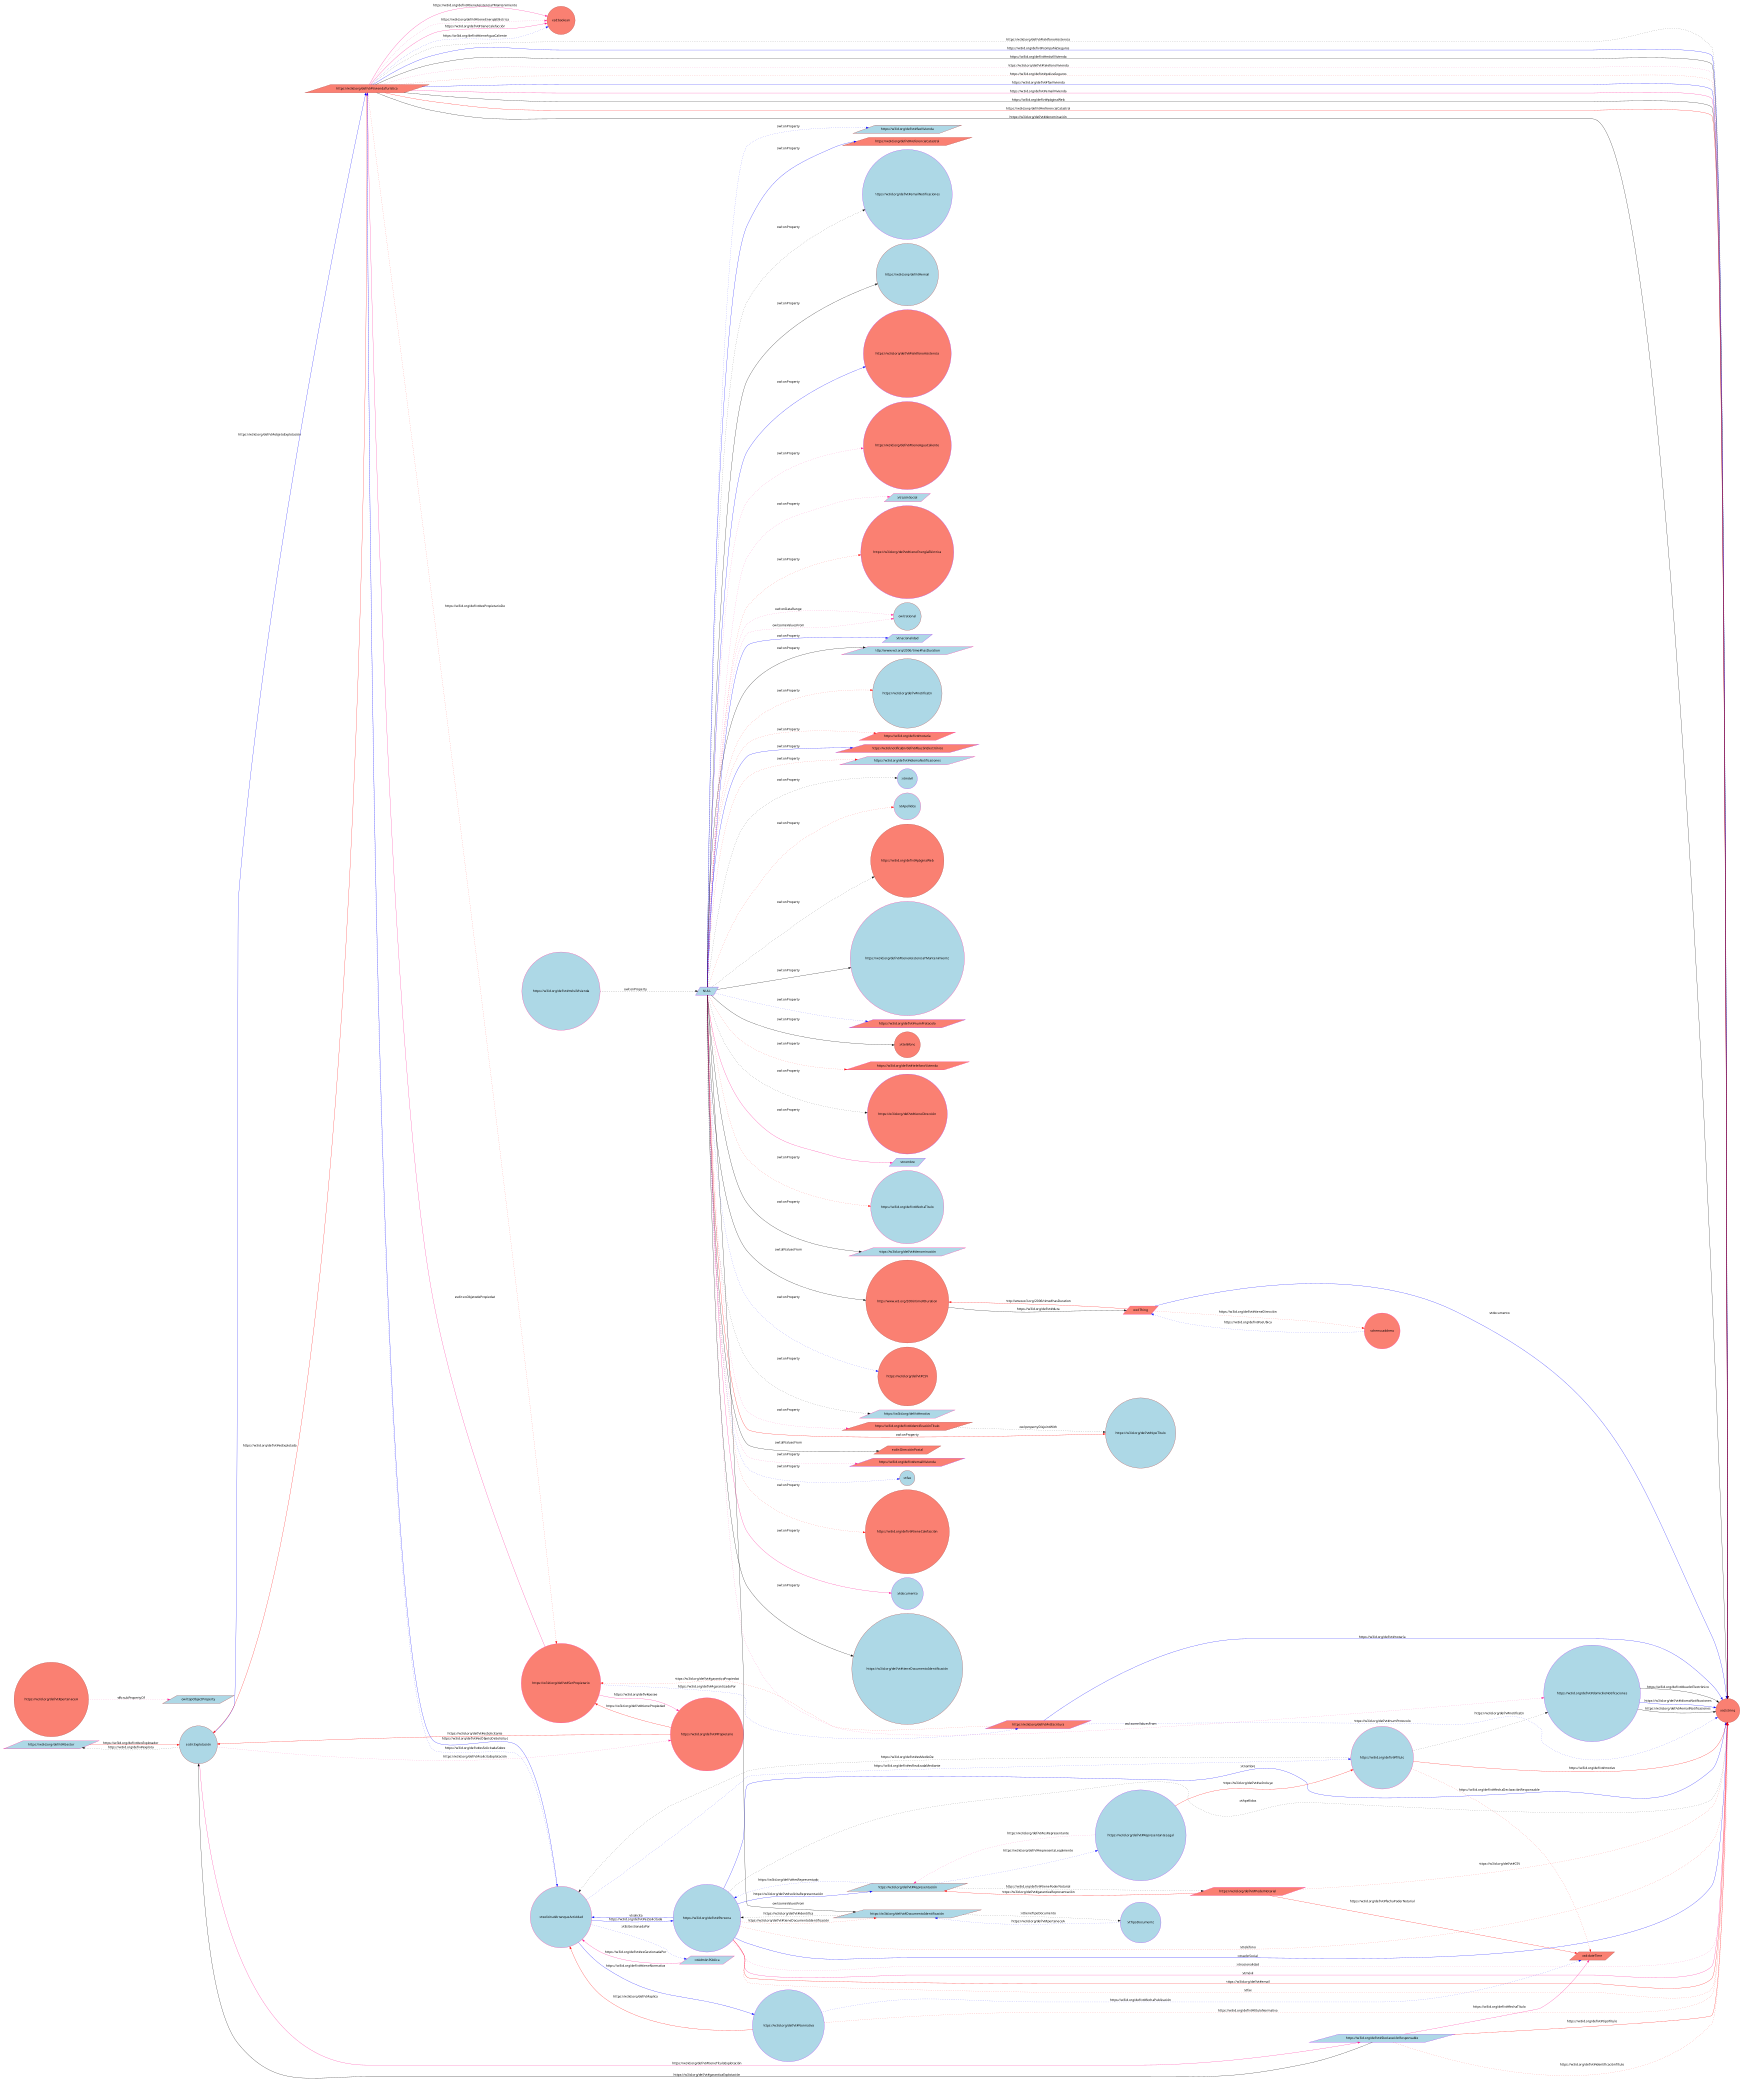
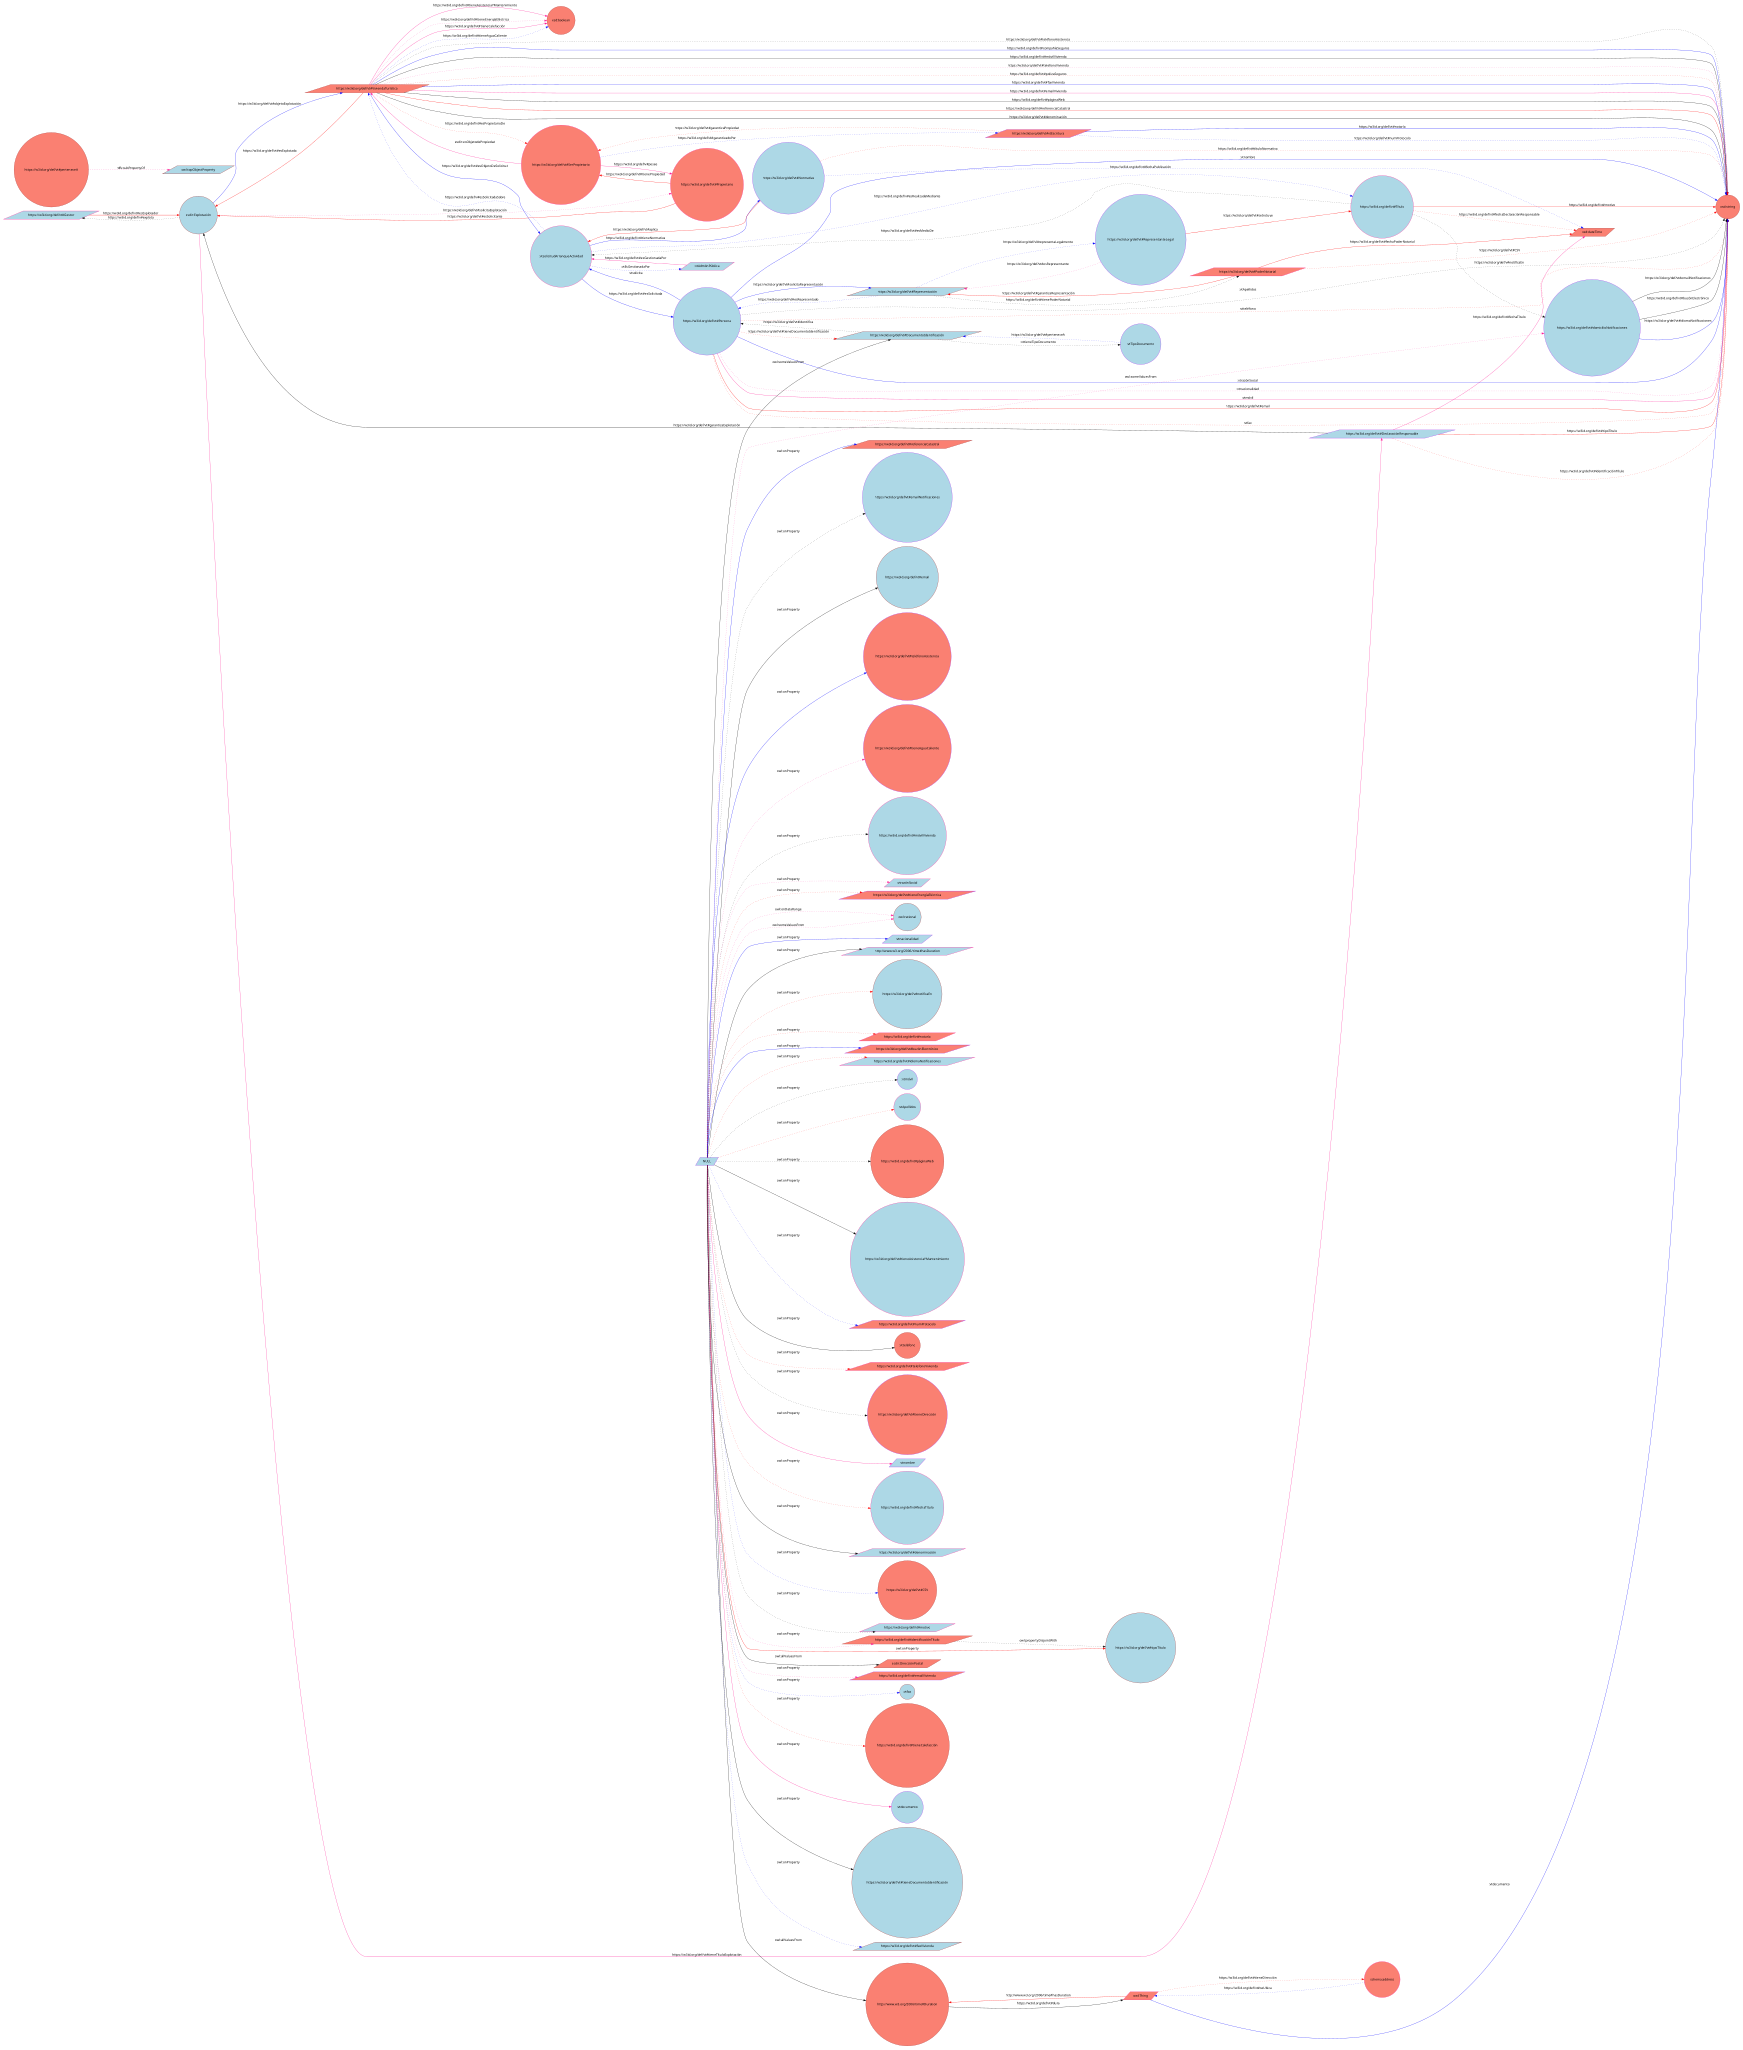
node "https://w3id.org/def/vt#tieneEnergíaEléctrica": shape circle -> parallelogram
node "https://w3id.notificaEn/def/vt#buzónElectrónico": label "https://w3id.notificaEn/def/vt#buzónElectrónico" -> "https://w3id.org/def/vt#buzónElectrónico"
edge "https://w3id.org/def/vt#móvilVivienda" -> "NULL": reversed
